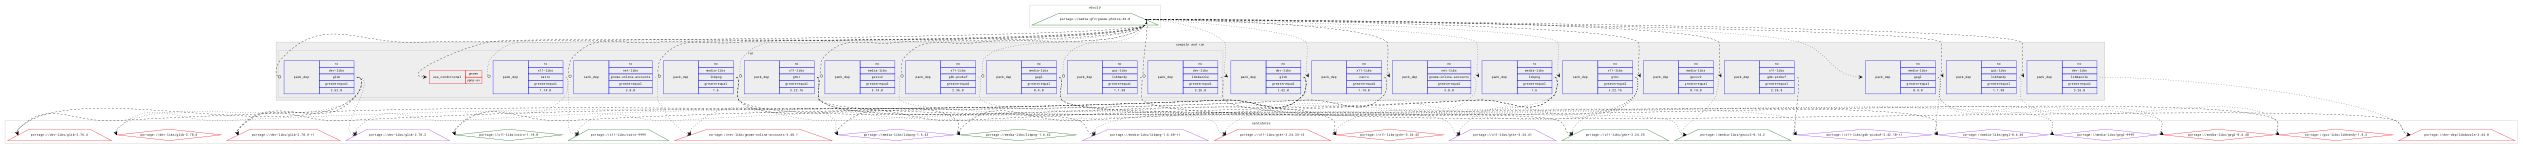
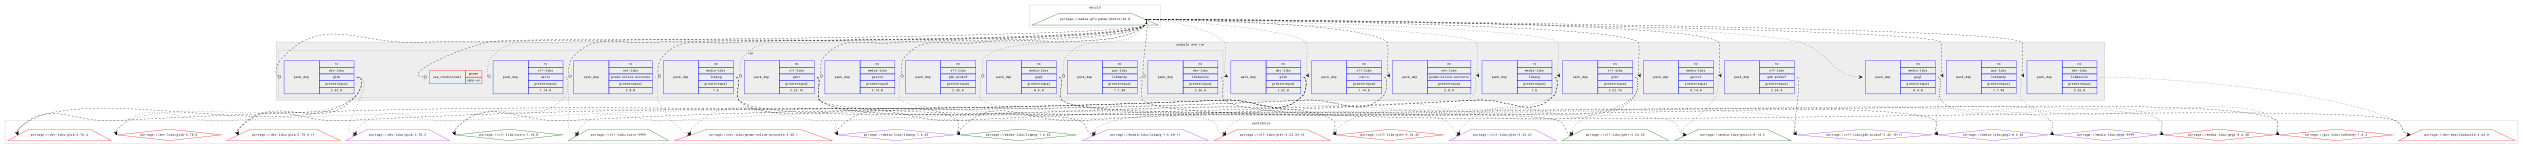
edge "portage://media-gfx/gnome-photos-44.0" -> "use_conditional": arrowhead vee -> odot
